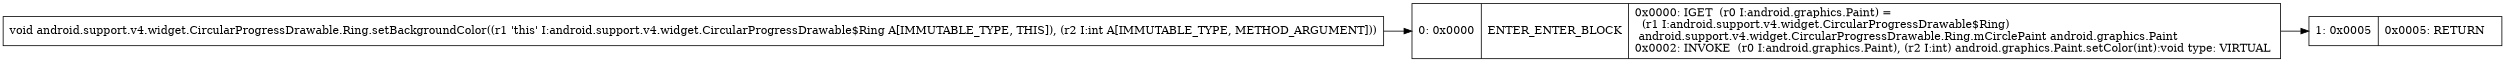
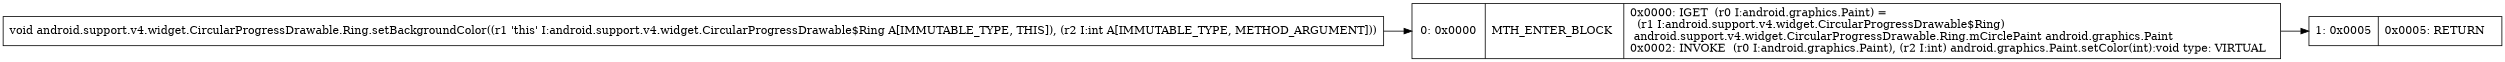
node "0: 0x0000": text "ENTER_ENTER_BLOCK" -> "MTH_ENTER_BLOCK"
